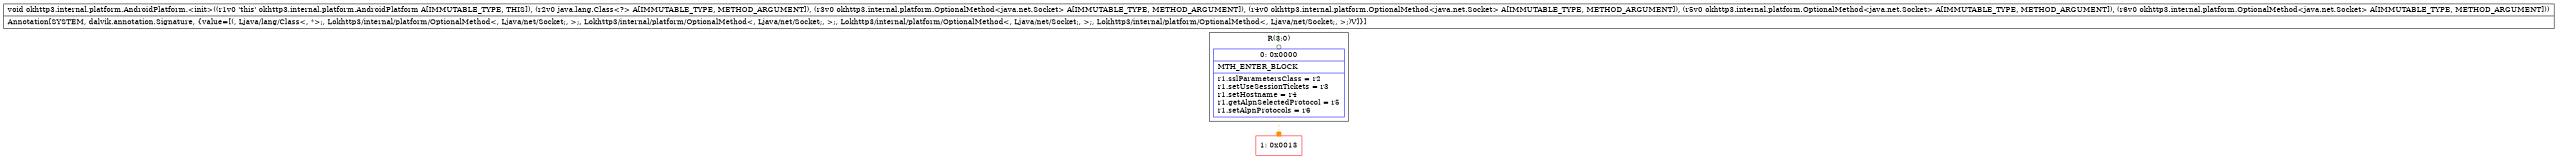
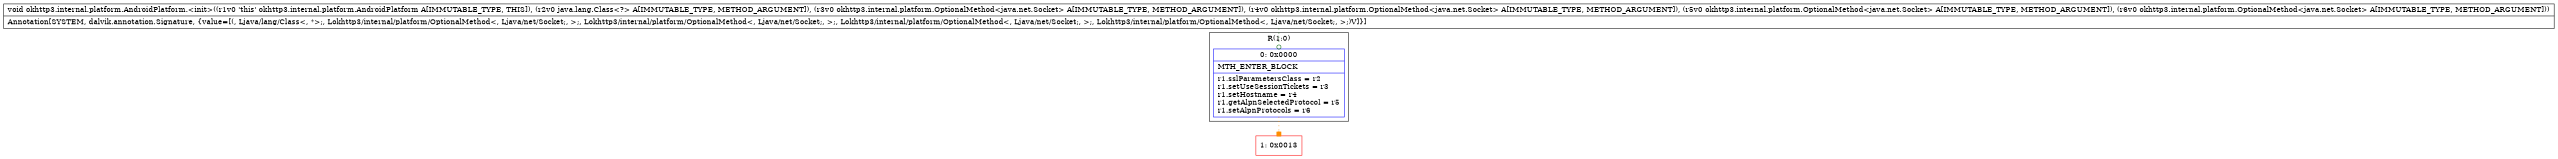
cluster "R(3:0)": label "R(3:0)" -> "R(1:0)"
